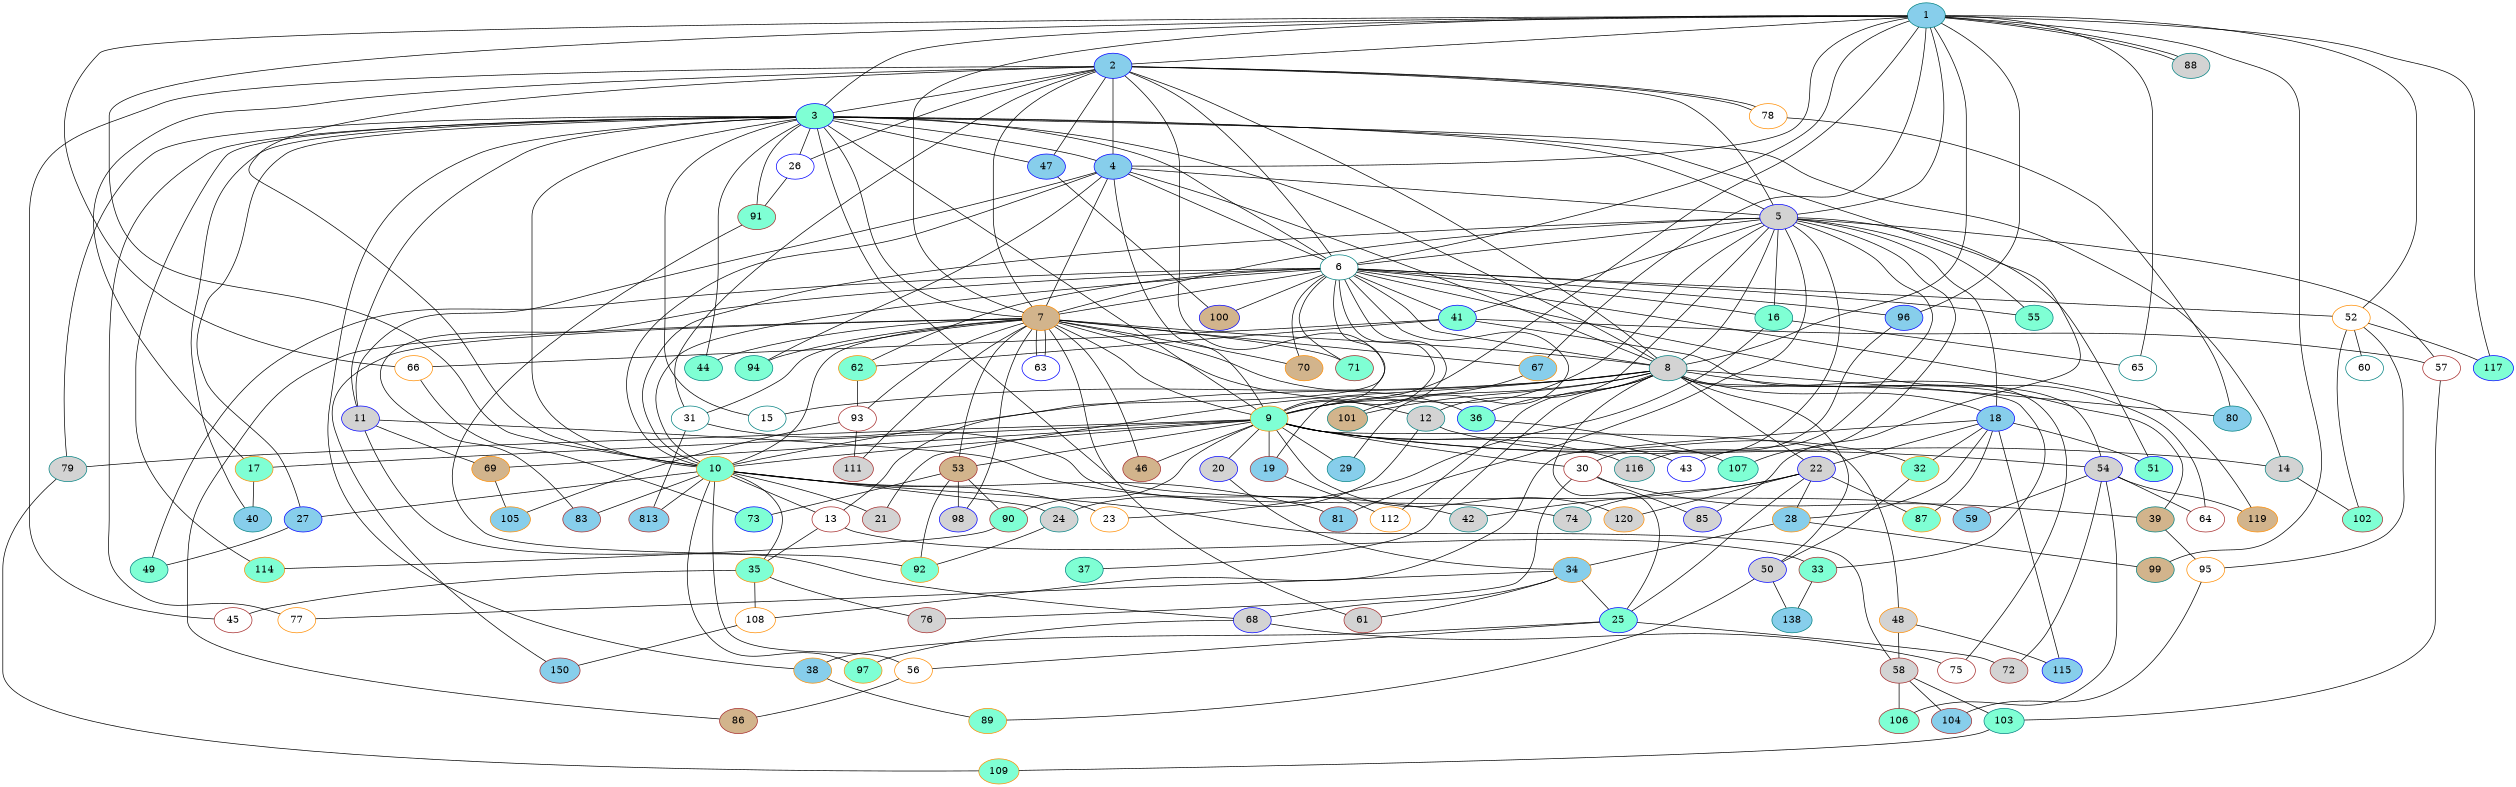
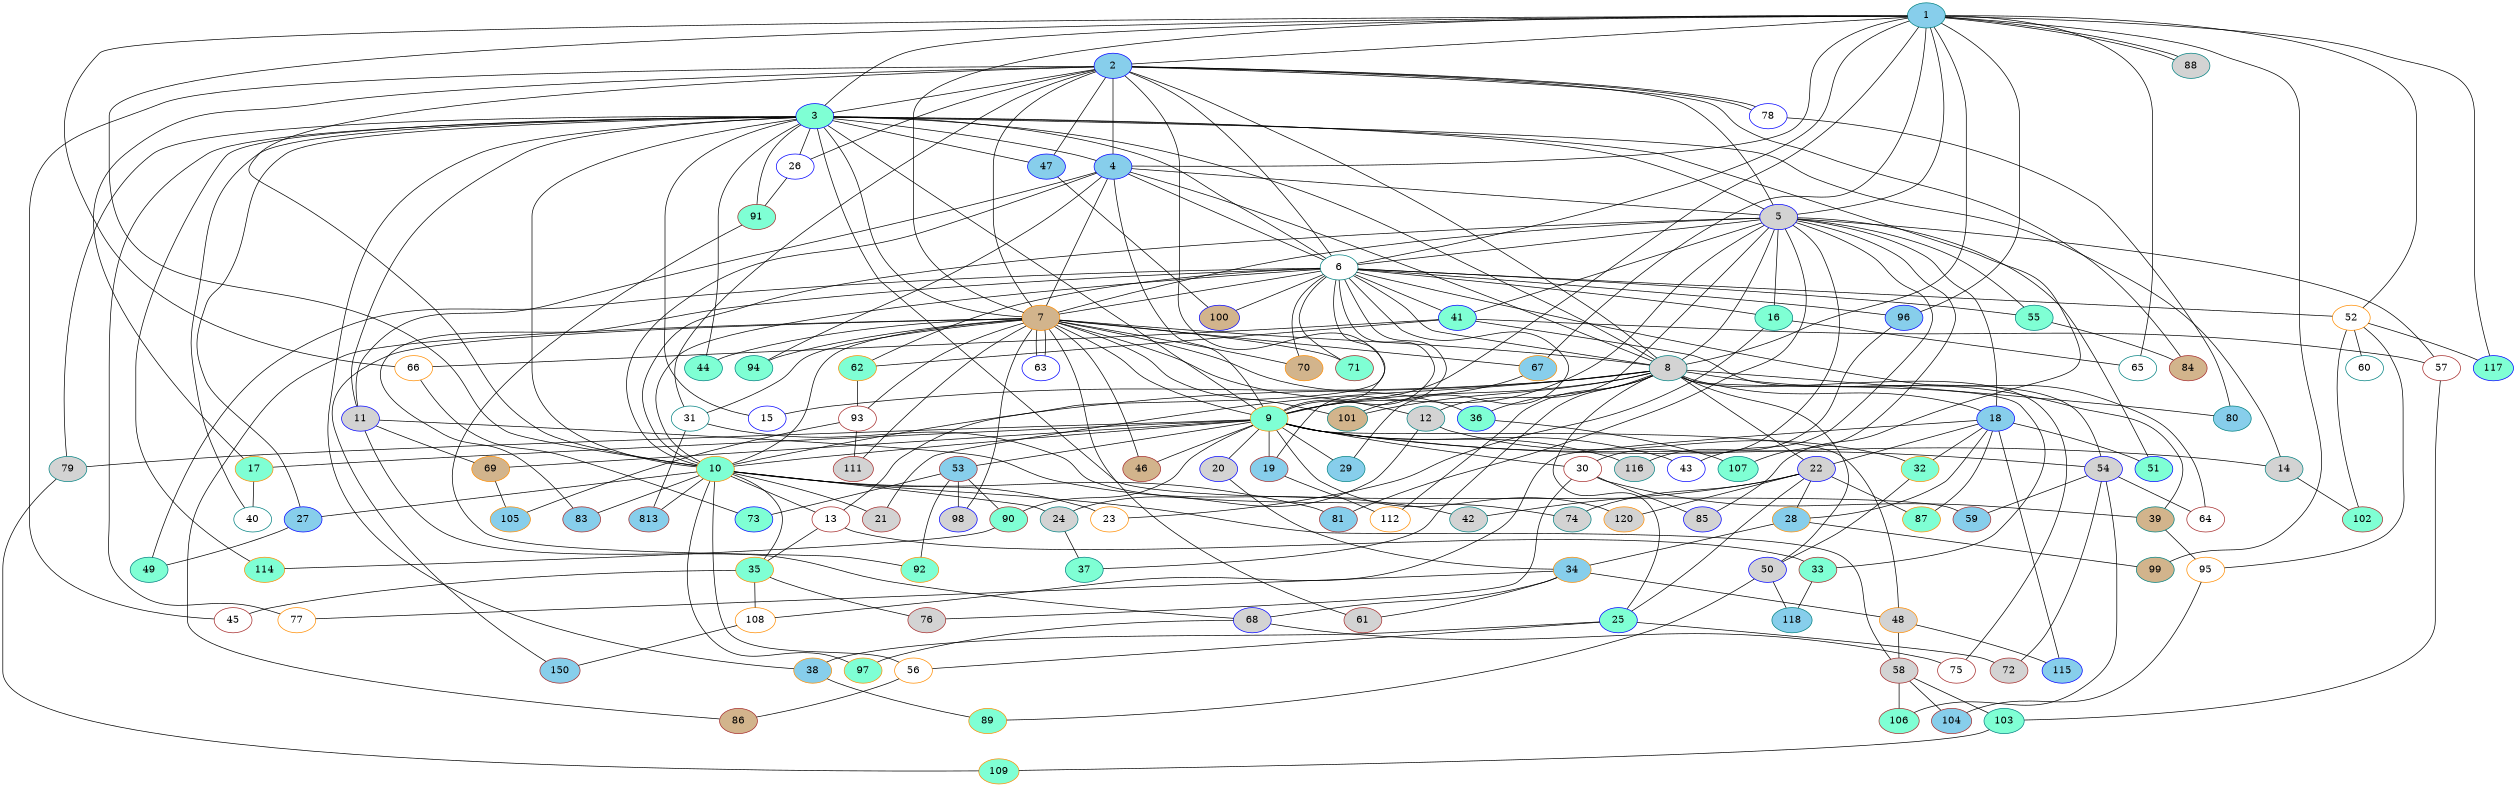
node "78": color darkorange -> blue
node "84": added
edge "7" -- "53": now "7" -- "101"
node "15": color teal -> blue
node "53": fillcolor tan -> skyblue
node "40": fillcolor skyblue -> white
node "119": removed
edge "24" -- "92": now "24" -- "37"
edge "34" -- "25": now "34" -- "48"
node "138": label "138" -> "118"
